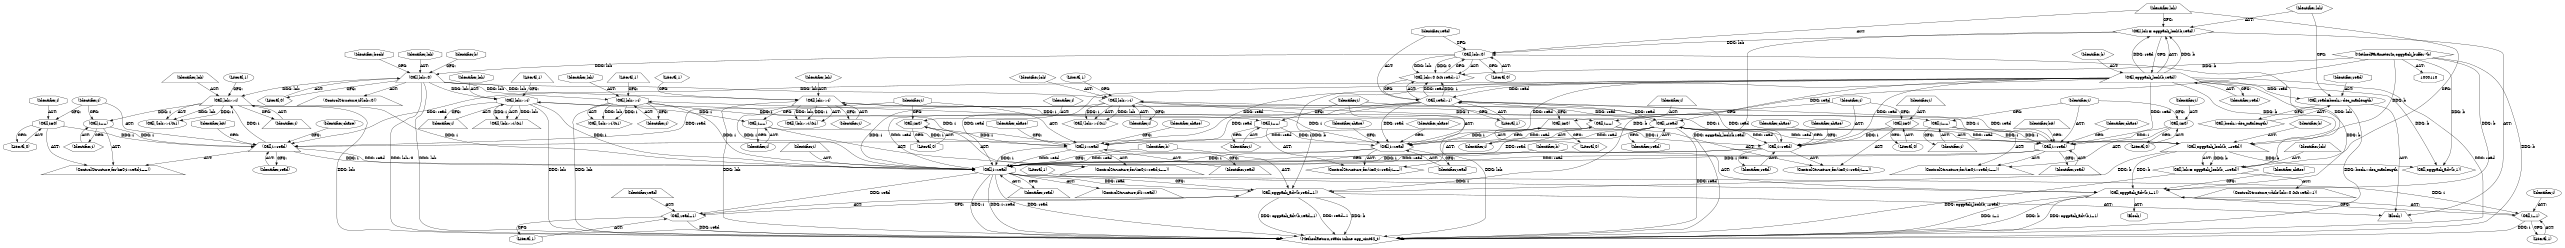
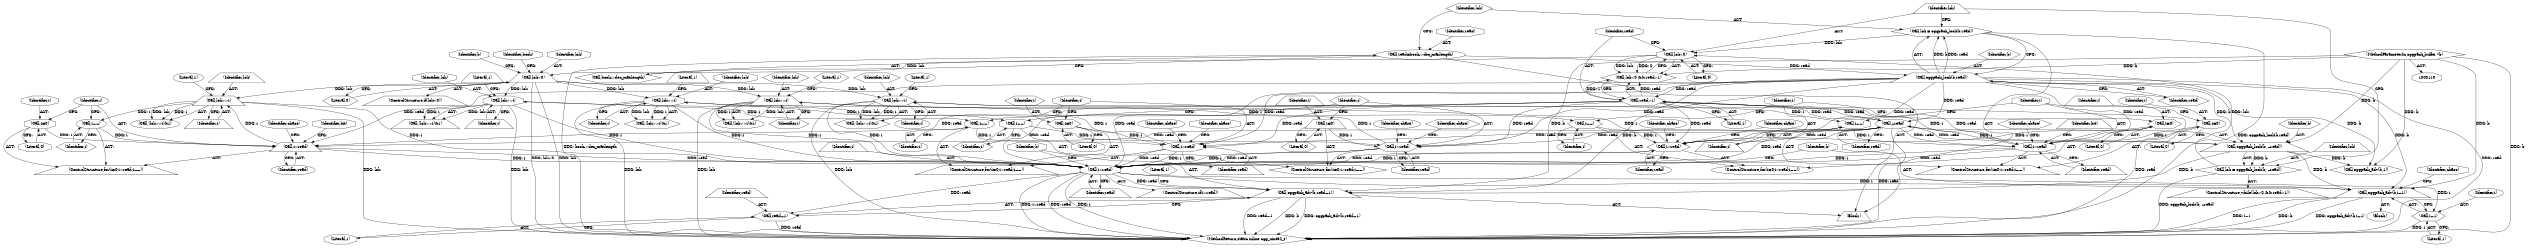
edge "(Call,oggpack_look(b,read))" -> "(Call,read=book->dec_maxlength)": reversed
edge "(Call,read>1)" -> "(MethodReturn,static inline ogg_uint32_t)": added, label "DDG: read"
